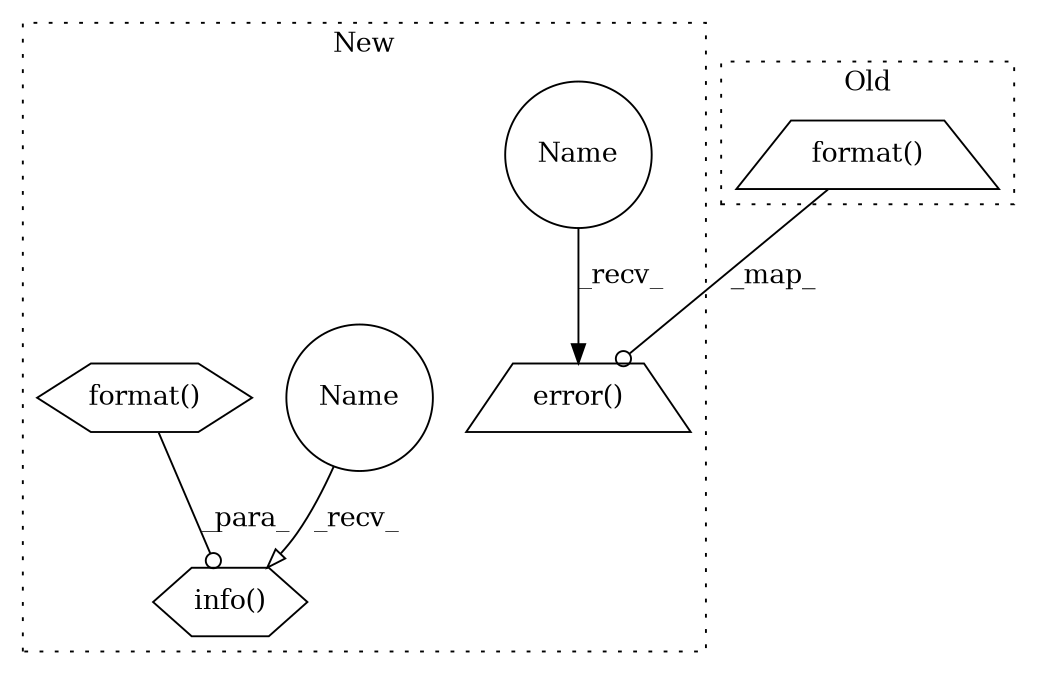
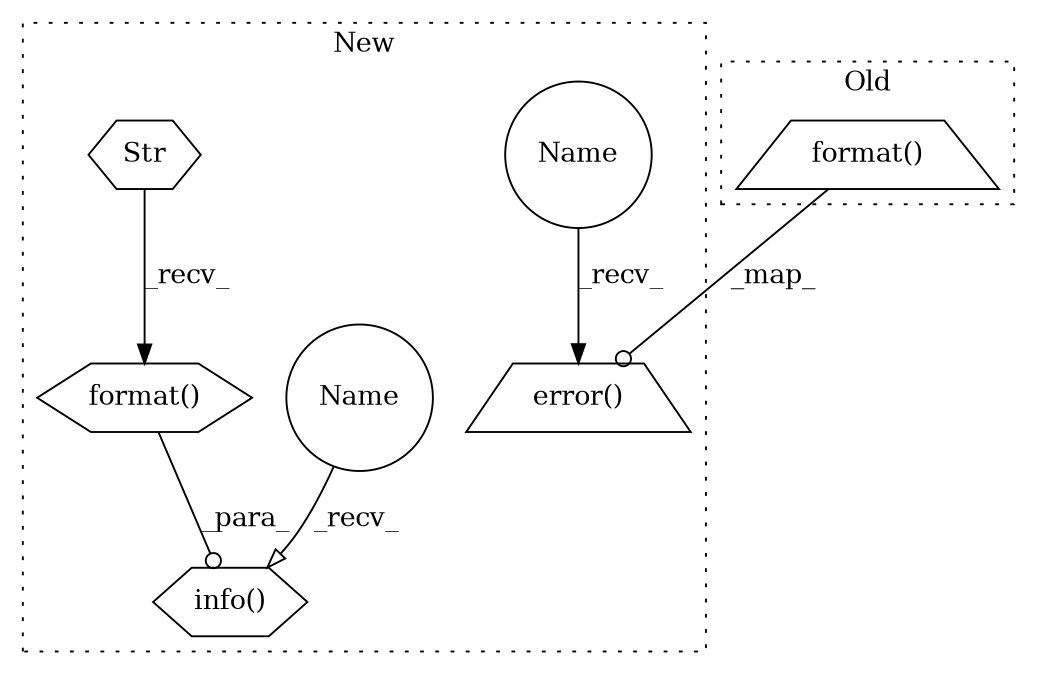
node "Str": added
